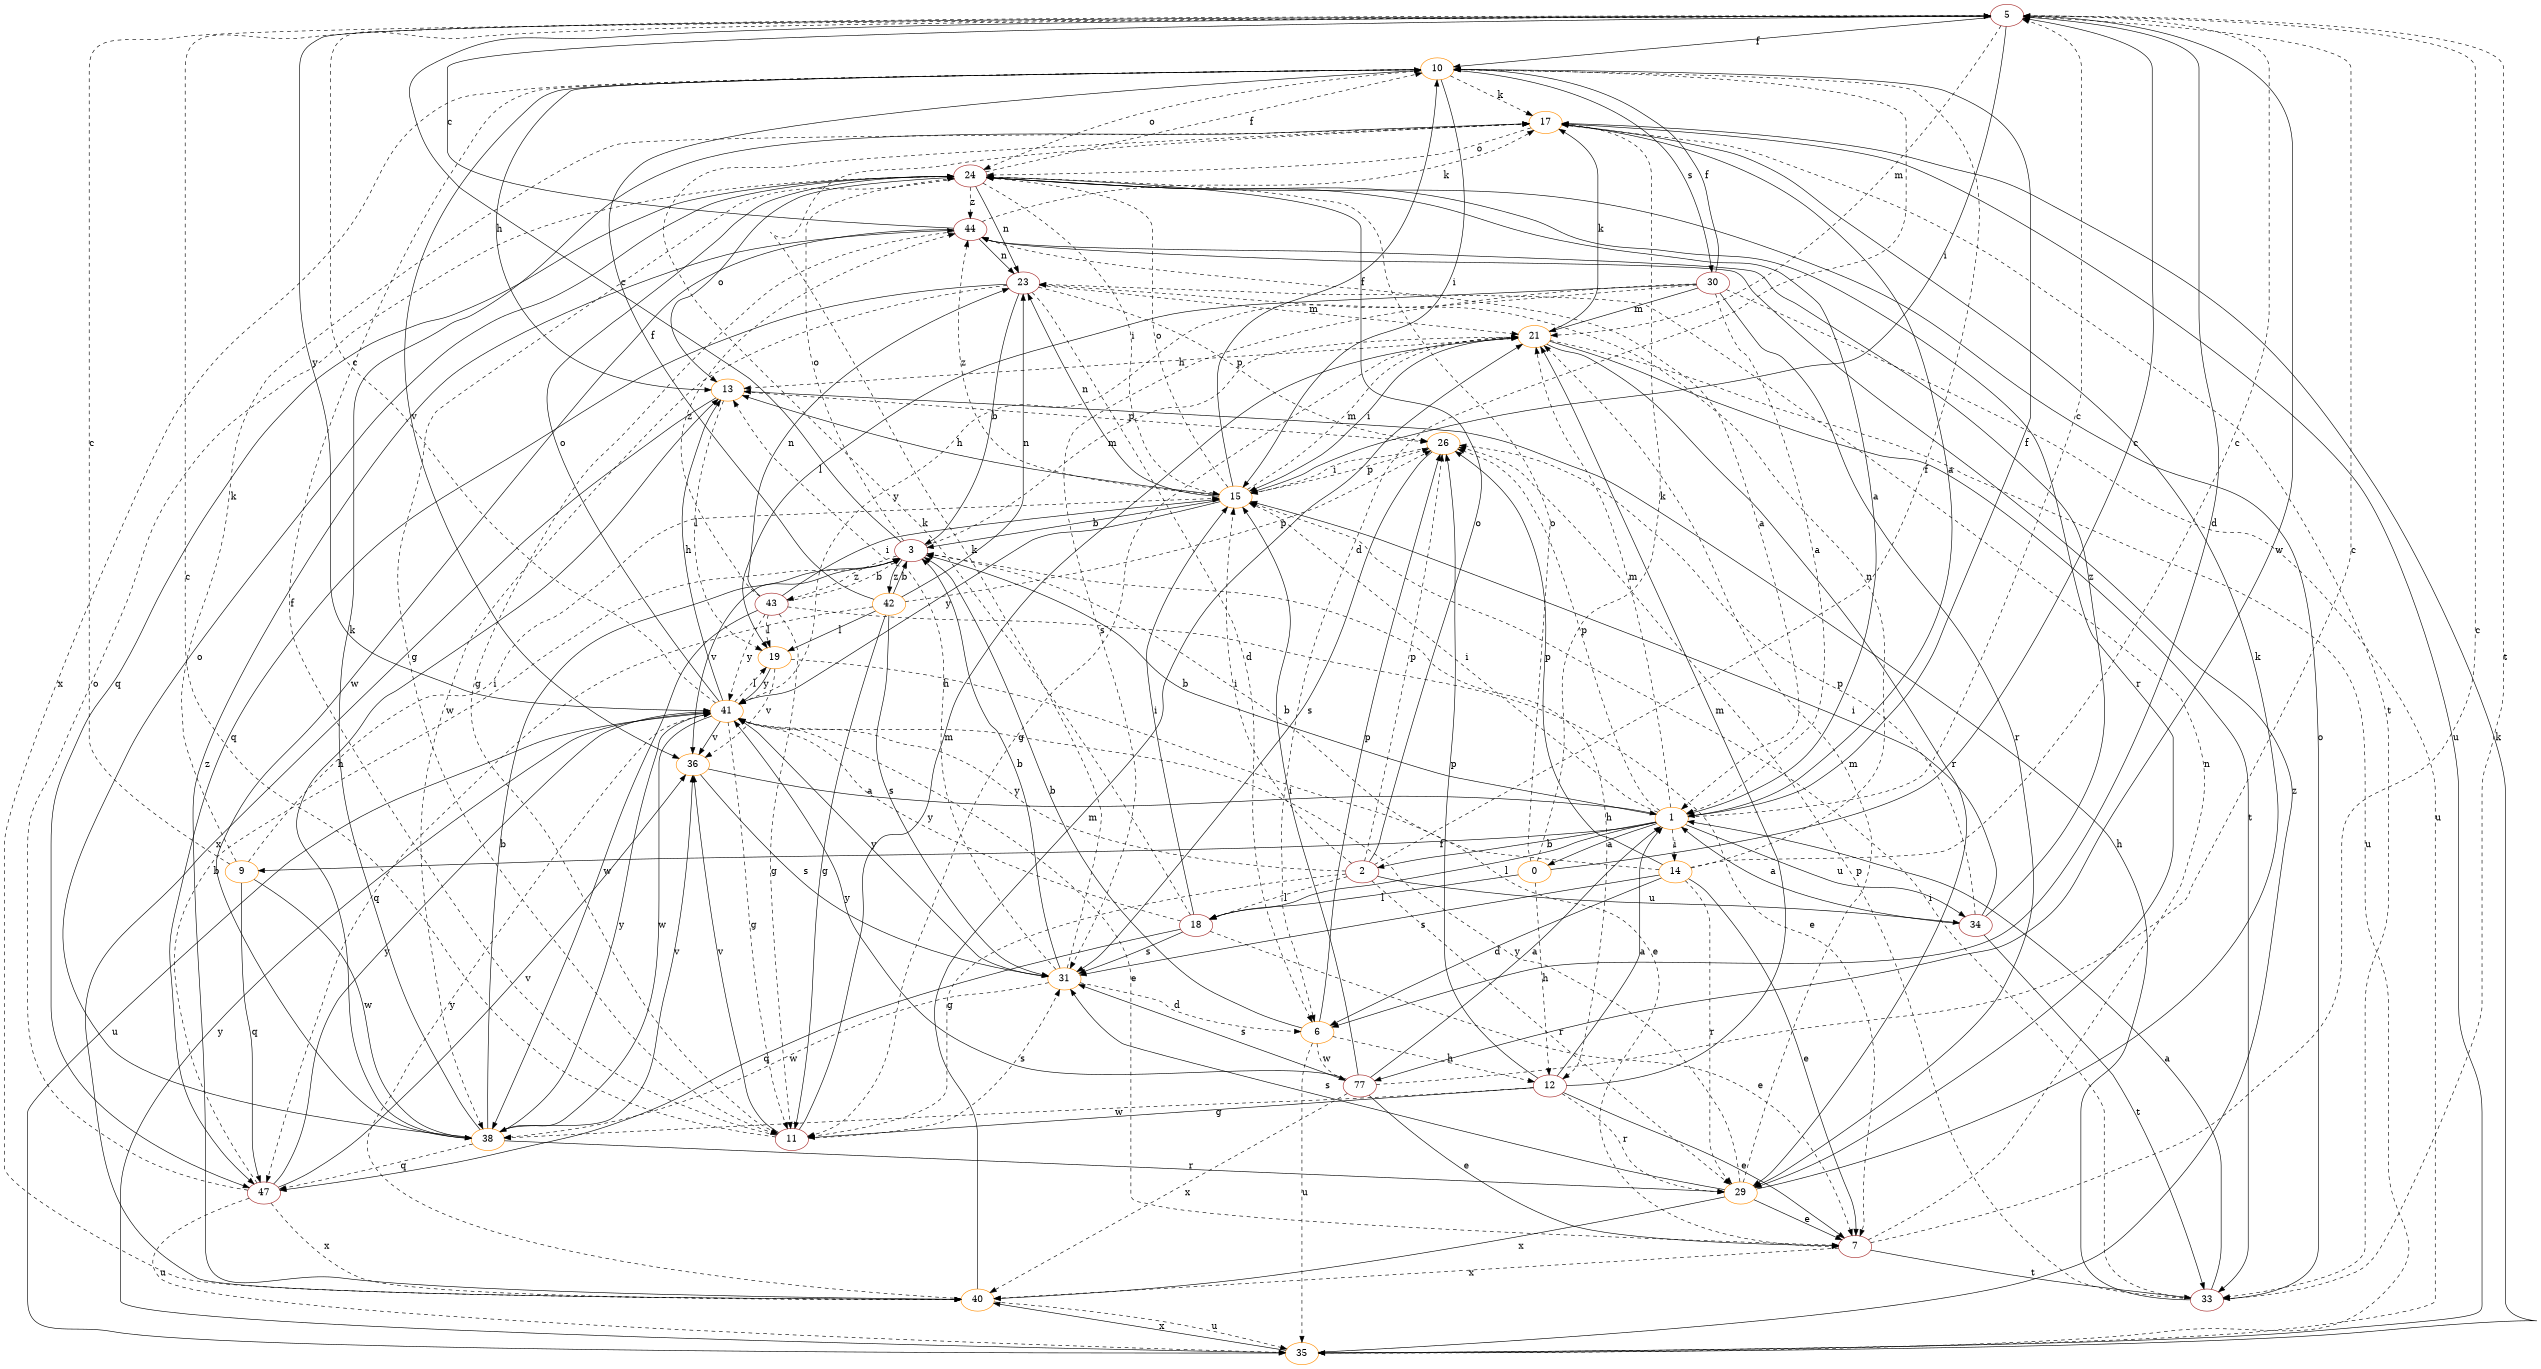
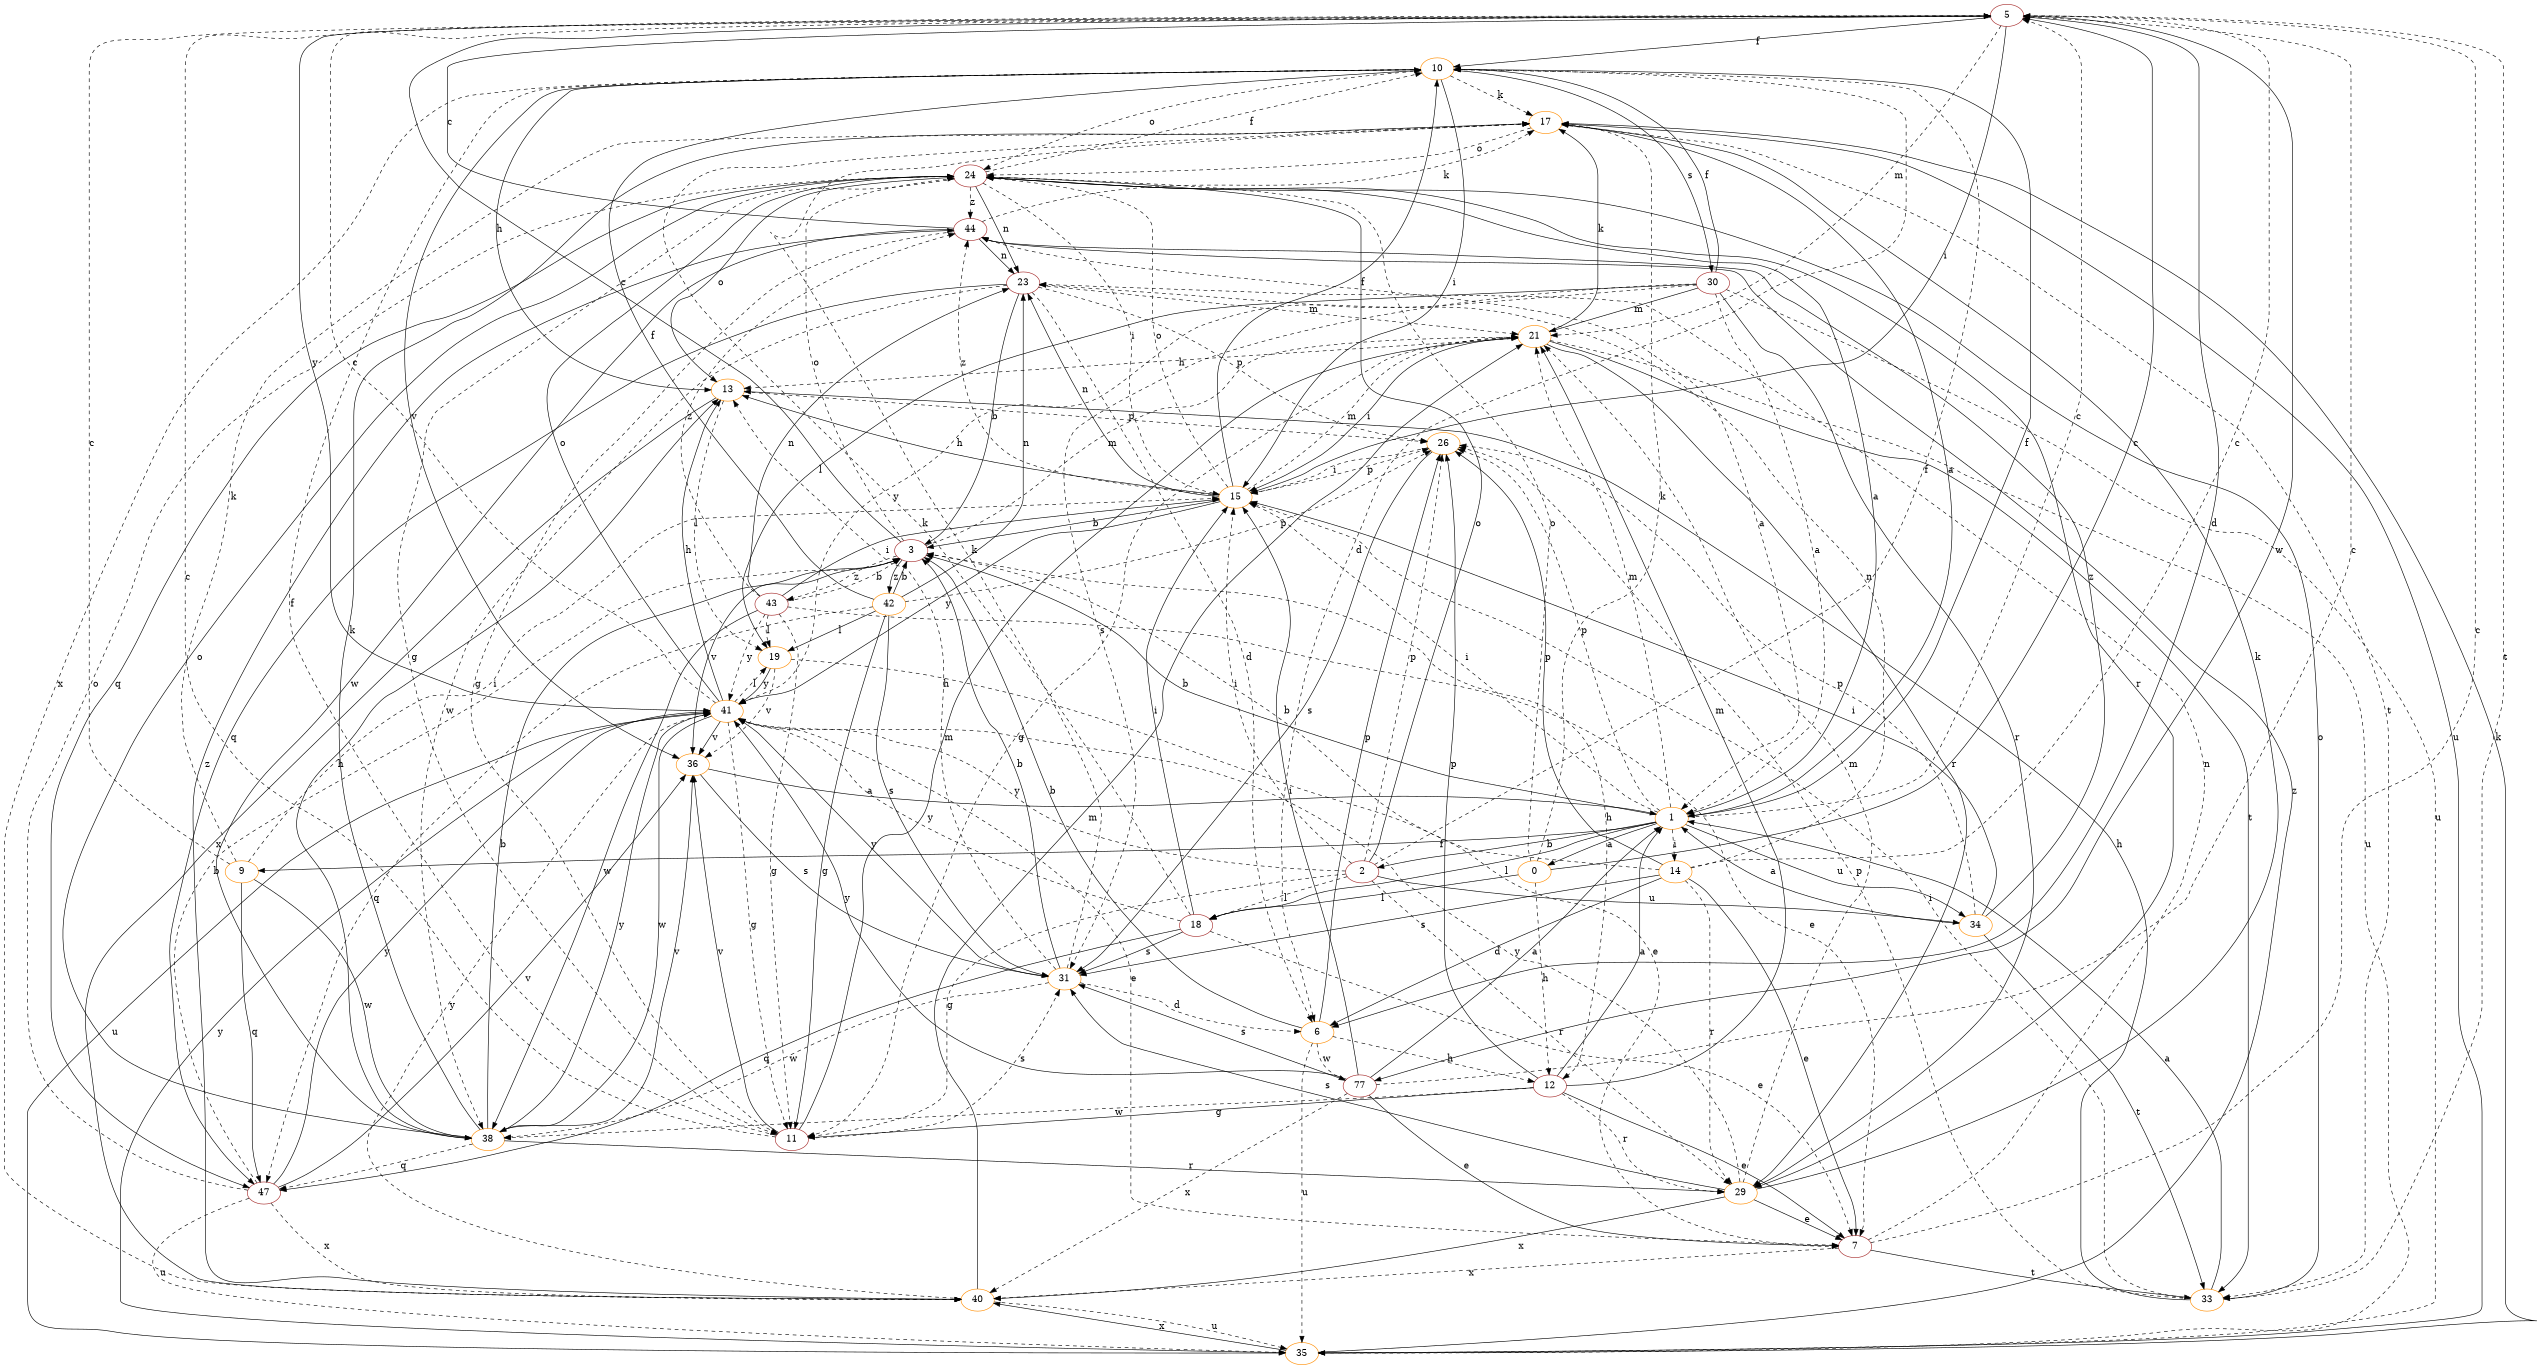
node "34": color brown -> darkorange
node "33": color brown -> darkorange
